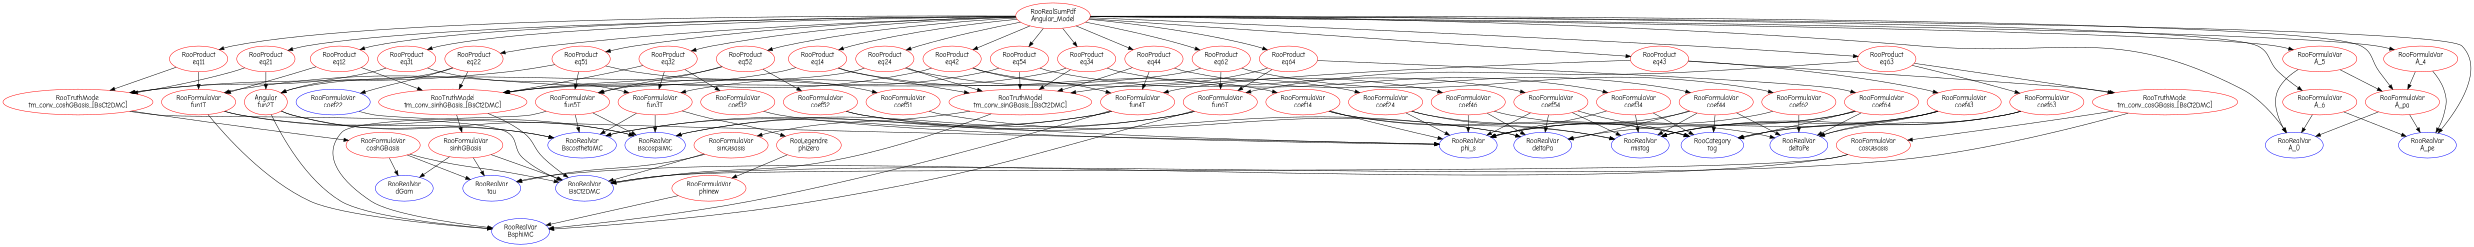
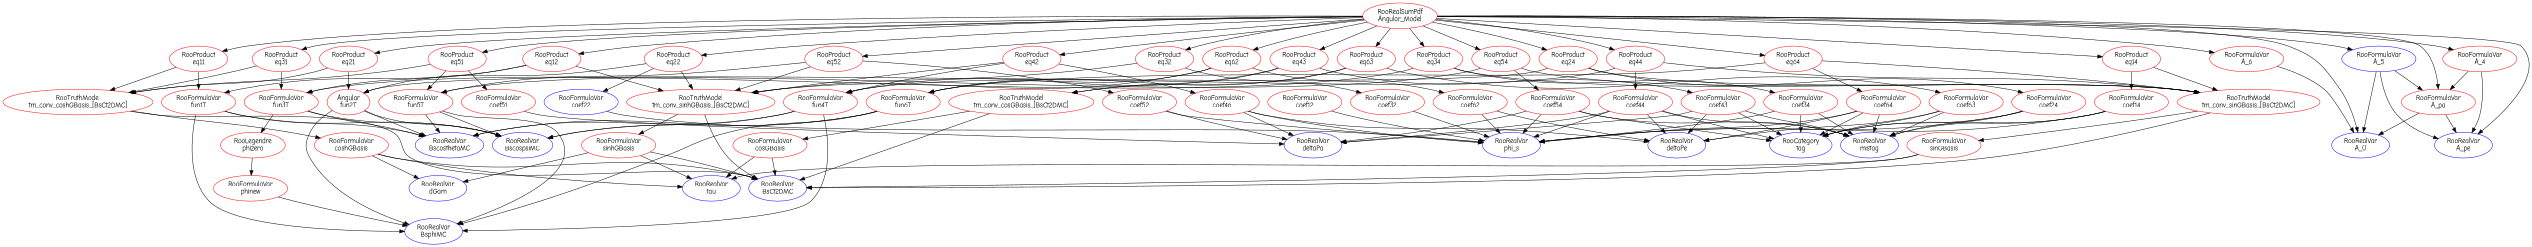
node "RooFormulaVar A_5": color red -> blue
edge "RooProduct eq32" -> "RooFormulaVar fun3T": now "RooProduct eq12" -> "RooFormulaVar fun3T"
edge "RooProduct eq14" -> "RooFormulaVar fun1T": removed
node "RooFormulaVar coef12": added
edge "RooFormulaVar A_6" -> "RooRealVar A_pe": now "RooFormulaVar A_5" -> "RooRealVar A_pe"
